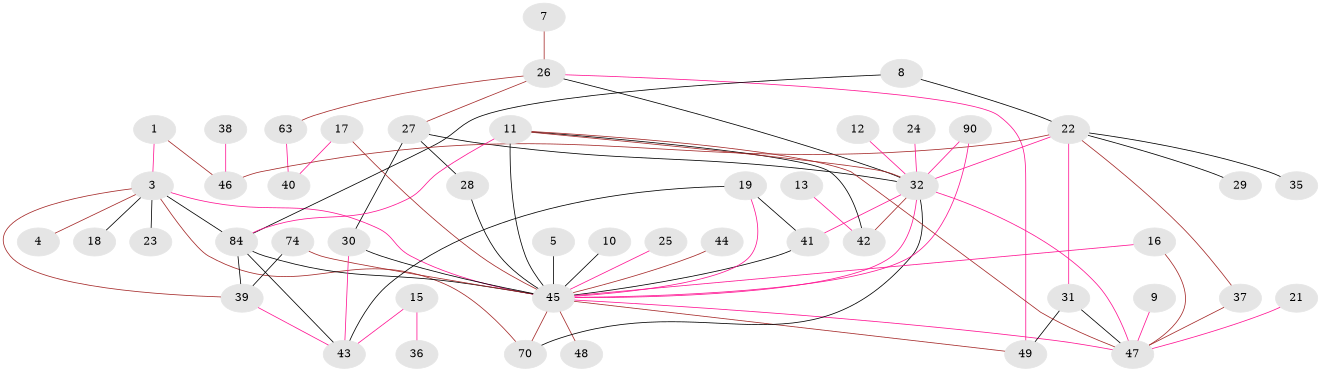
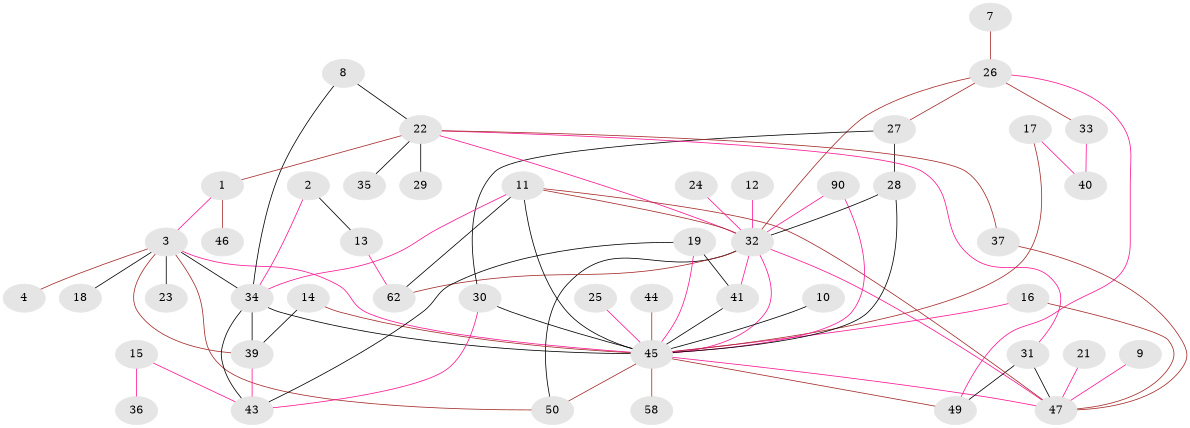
edge "26" -- "32": color black -> brown
node "38": removed
node "63": label "63" -> "33"
edge "22" -- "46": now "22" -- "1"
edge "27" -- "32": now "28" -- "32"
node "2": added
node "84": label "84" -> "34"
node "74": label "74" -> "14"
node "5": removed
node "42": label "42" -> "62"
node "70": label "70" -> "50"
node "48": label "48" -> "58"
